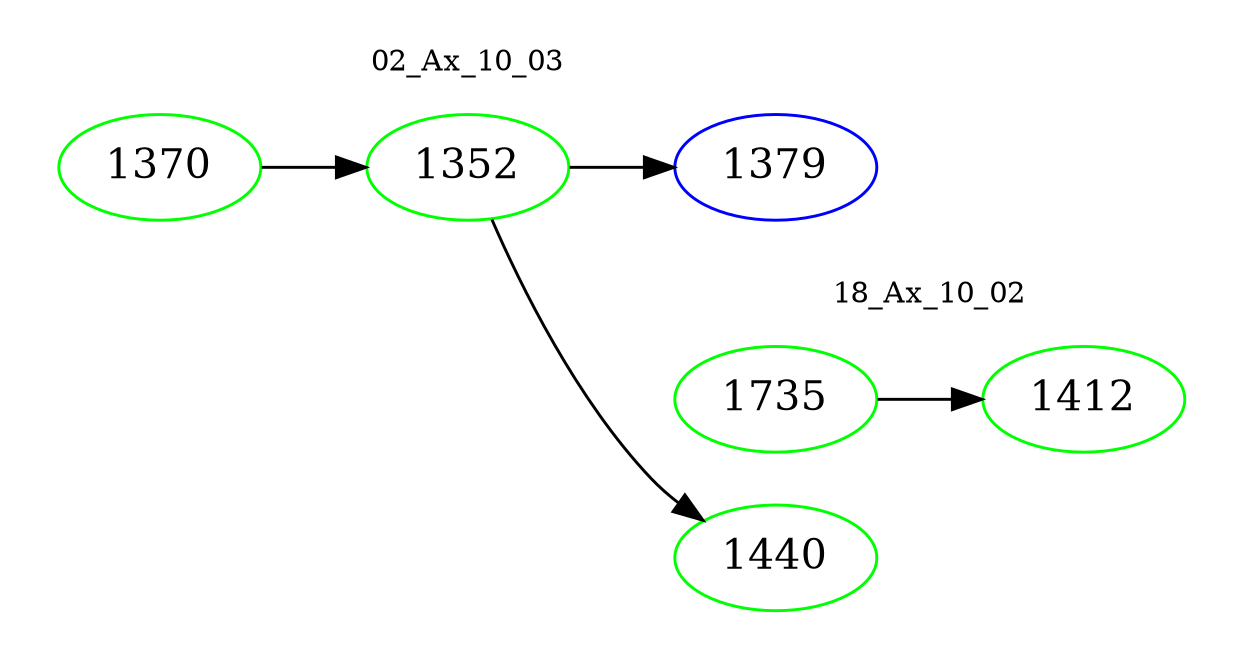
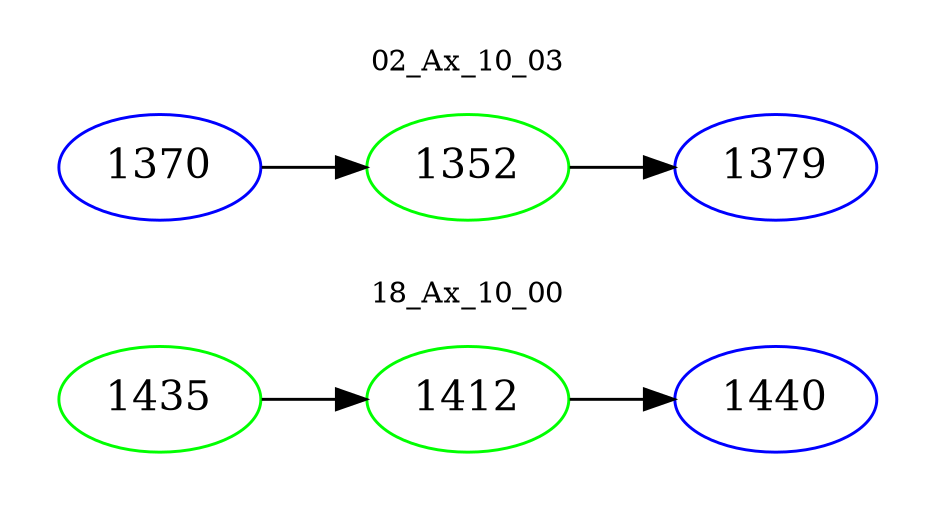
node "1370": color green -> blue
cluster "18_Ax_10_02": label "18_Ax_10_02" -> "18_Ax_10_00"
edge "1352" -> "1440": now "1412" -> "1440"
node "1735": label "1735" -> "1435"
node "1440": color green -> blue
